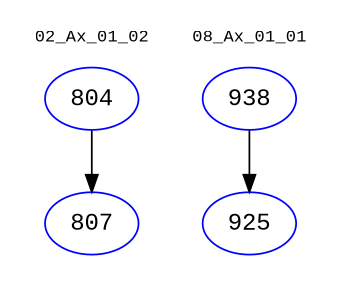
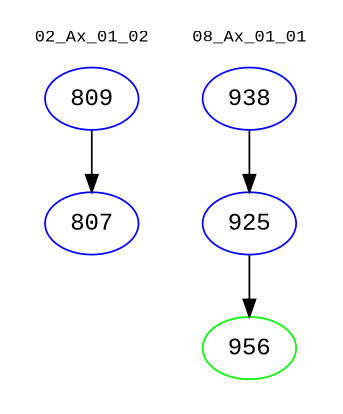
node "804": label "804" -> "809"
node "956": added
